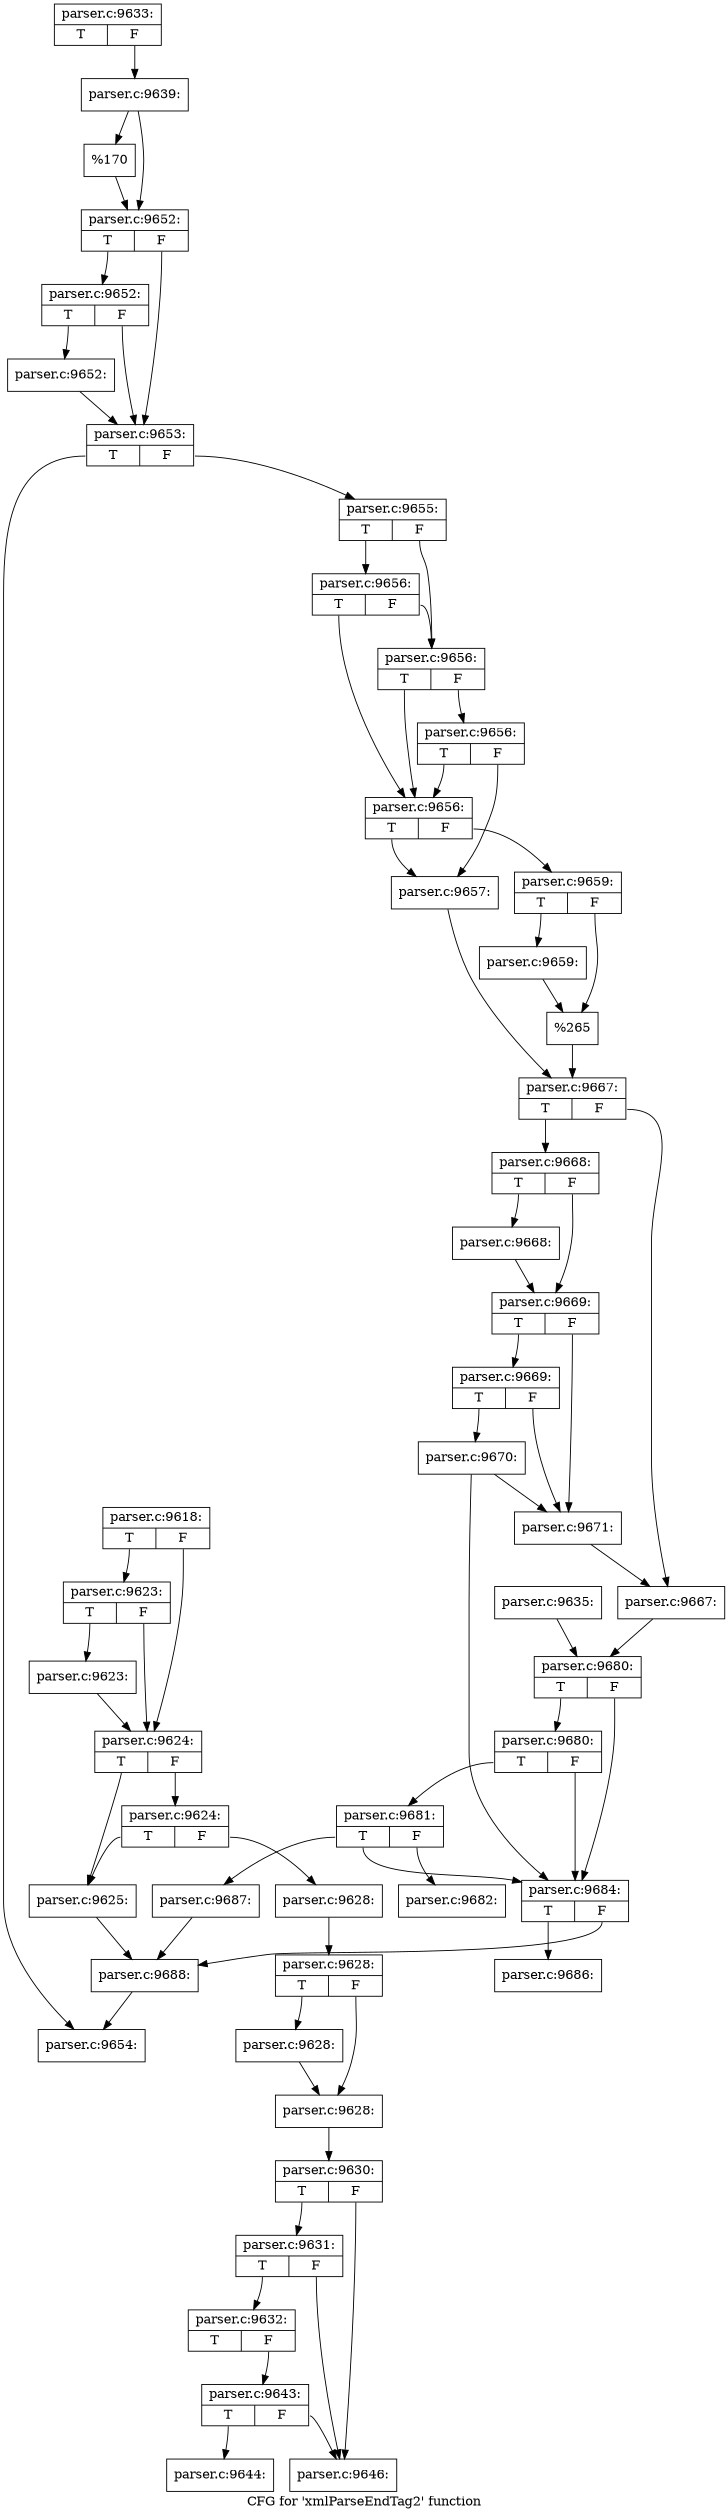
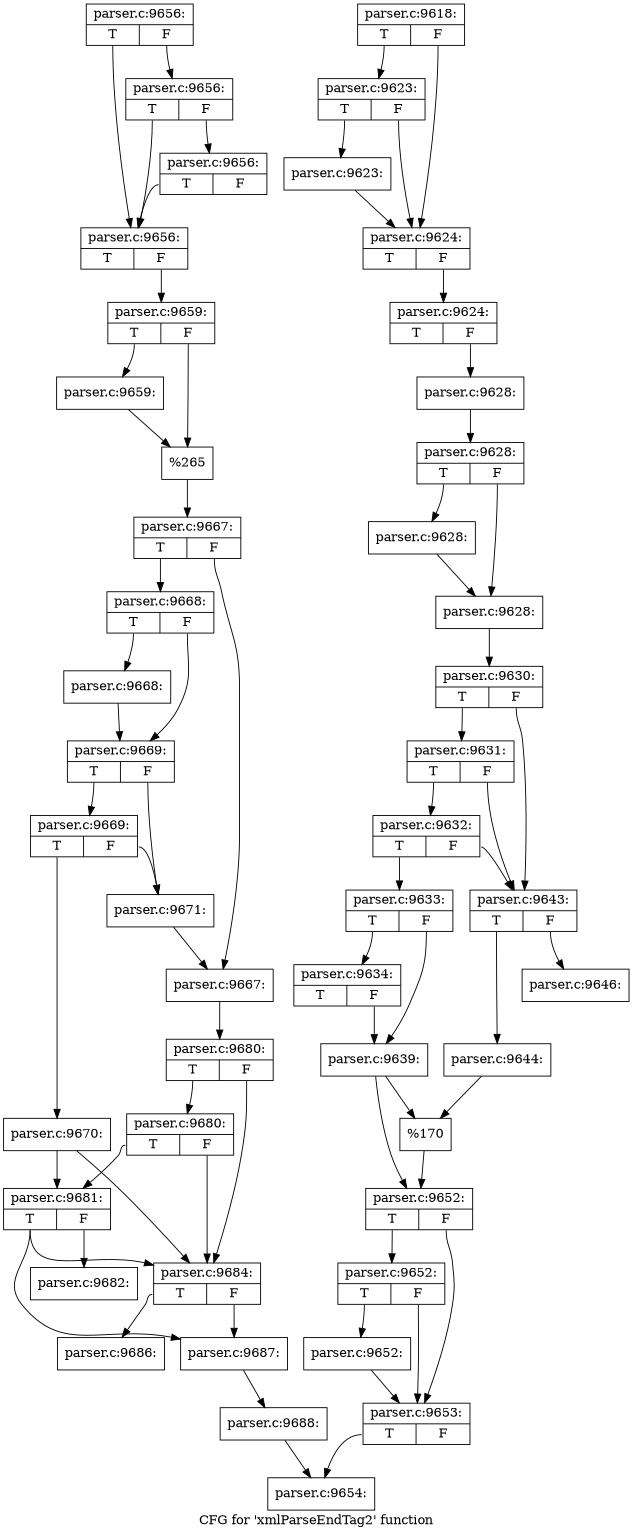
node "parser.c:9655:": removed
edge "parser.c:9632:" -> "parser.c:9633:": added
node "parser.c:9657:": removed
node "parser.c:9634:": added
edge "parser.c:9644:" -> "%170": added
edge "parser.c:9670:" -> "parser.c:9671:": now "parser.c:9670:" -> "parser.c:9681:"
node "parser.c:9635:": removed
node "parser.c:9625:": removed
edge "parser.c:9684:" -> "parser.c:9688:": now "parser.c:9684:" -> "parser.c:9687:"
edge "parser.c:9630:" -> "parser.c:9646:": now "parser.c:9630:" -> "parser.c:9643:"
edge "parser.c:9631:" -> "parser.c:9646:": now "parser.c:9631:" -> "parser.c:9643:"
